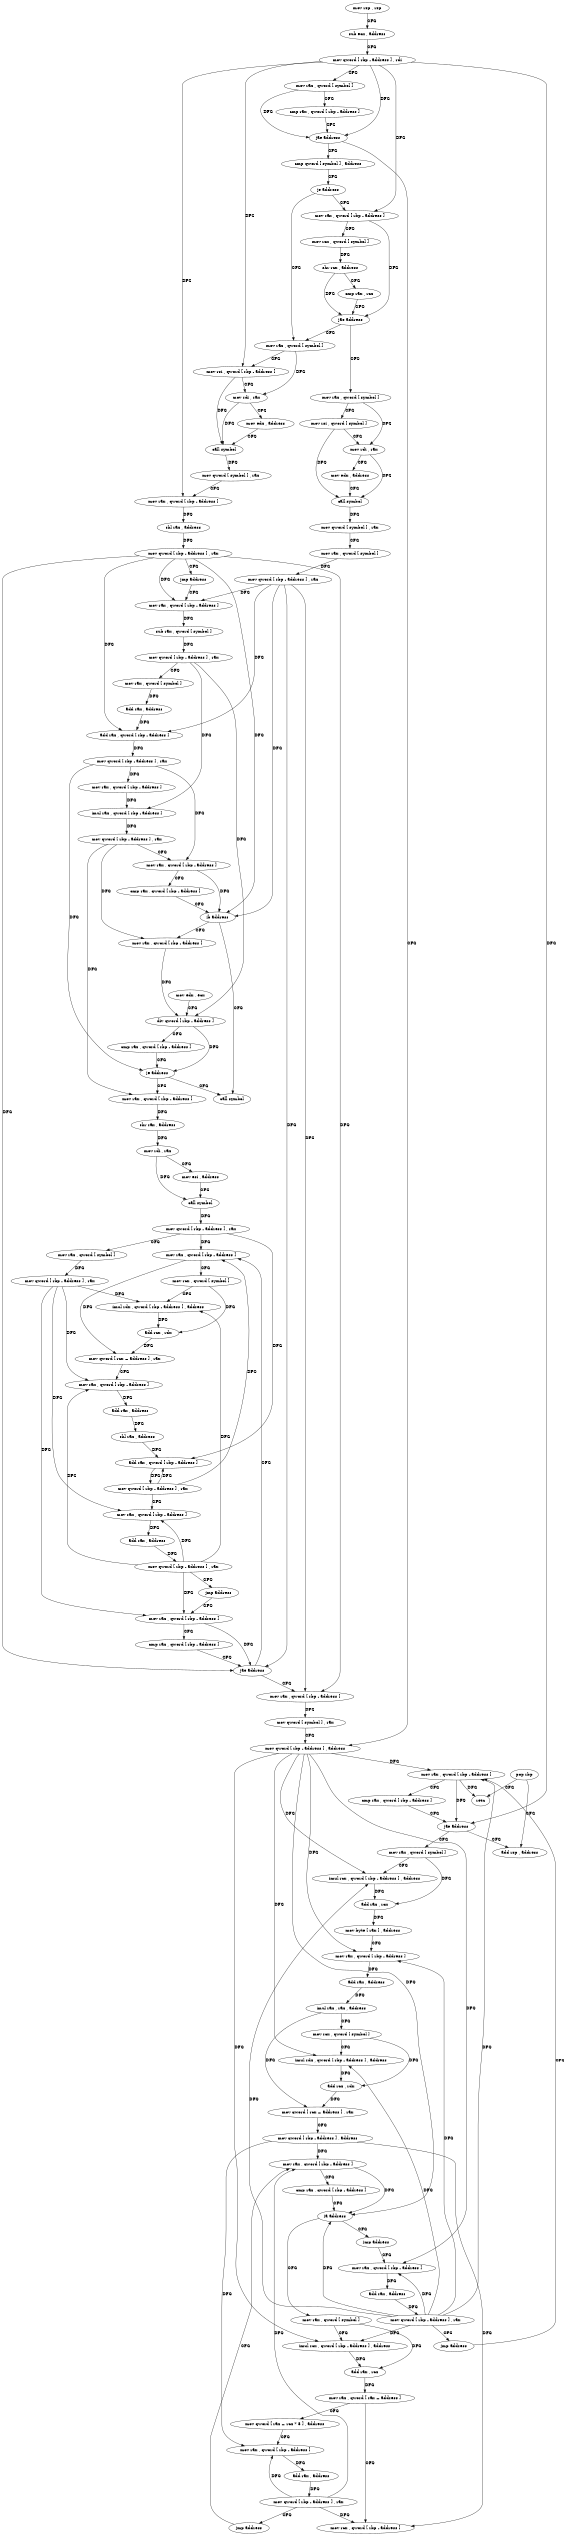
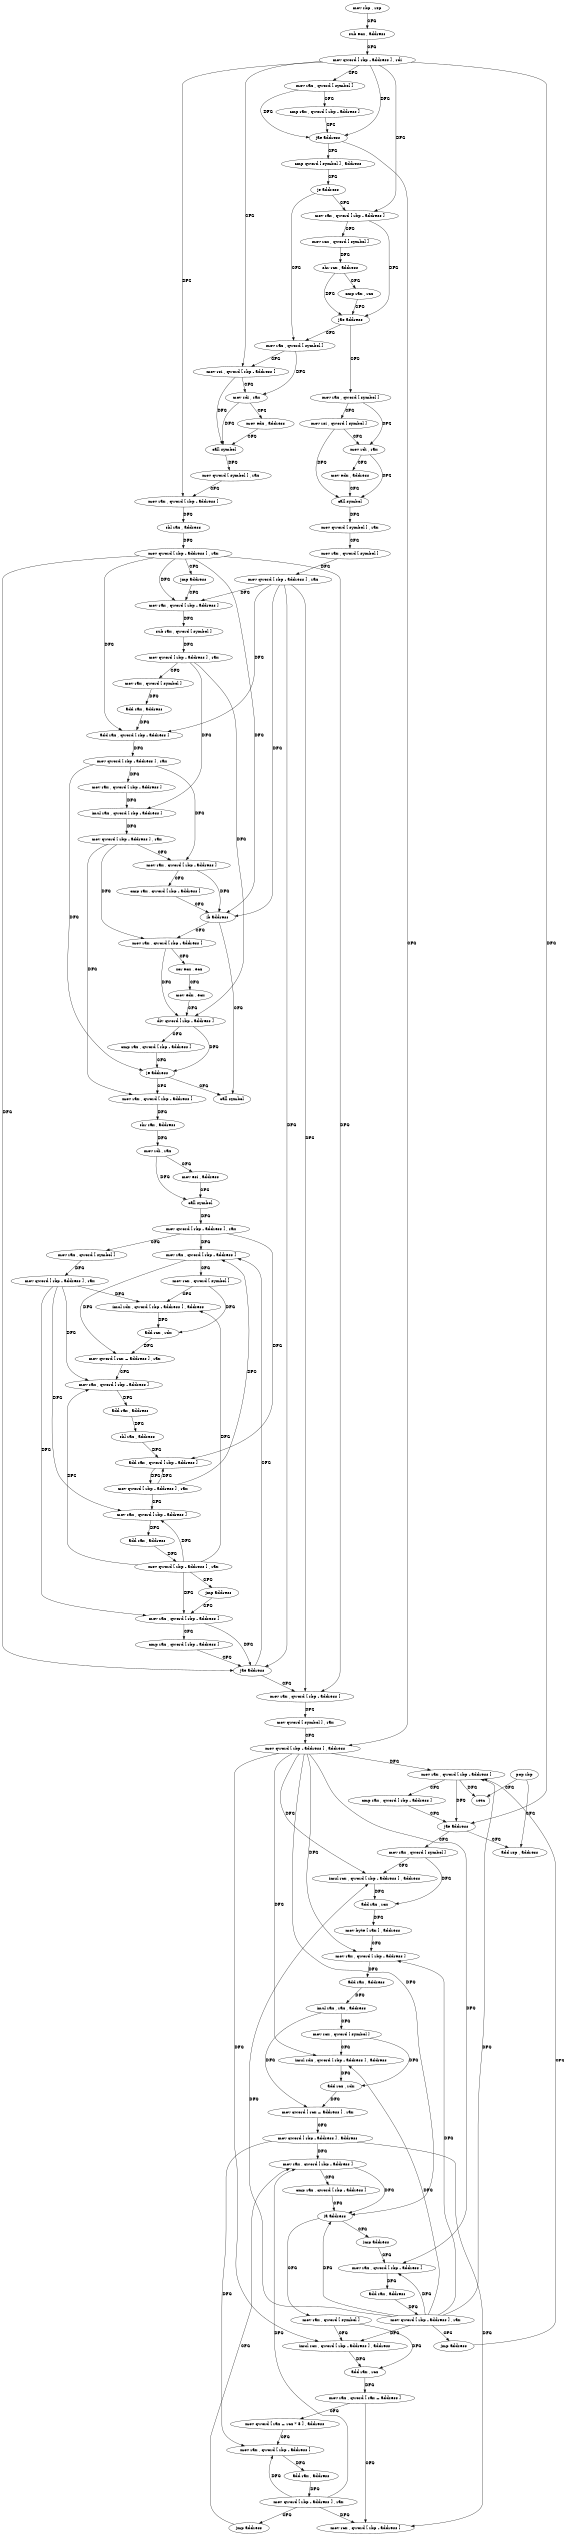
node "mov rsp , rsp": label "mov rsp , rsp" -> "mov rbp , rsp"
edge "mov qword [ rbp - address ] , rdi" -> "mov rsi , qword [ rbp - address ]": label "DFG" -> "CFG"
node "xor ecx , ecx": added
